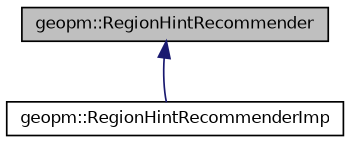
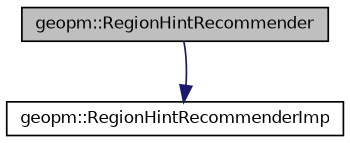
edge "geopm::RegionHintRecommenderImp" -> "geopm::RegionHintRecommender": reversed
